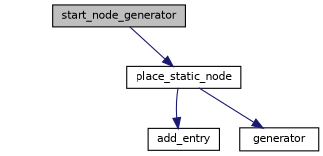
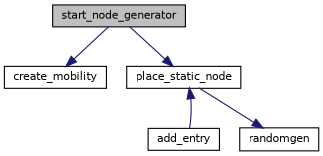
node "create_mobility": added
edge "place_static_node" -> "add_entry": reversed
node "generator": label "generator" -> "randomgen"
